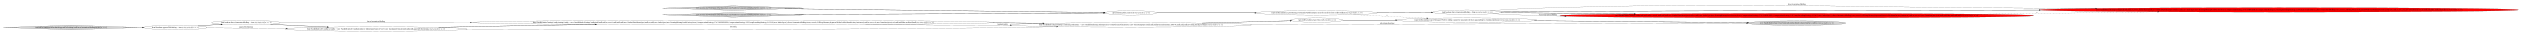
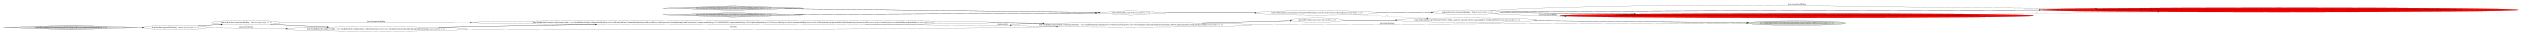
node "expectedException.expect()@@@3@@@['1', '1', '0']": shape ellipse -> diamond
